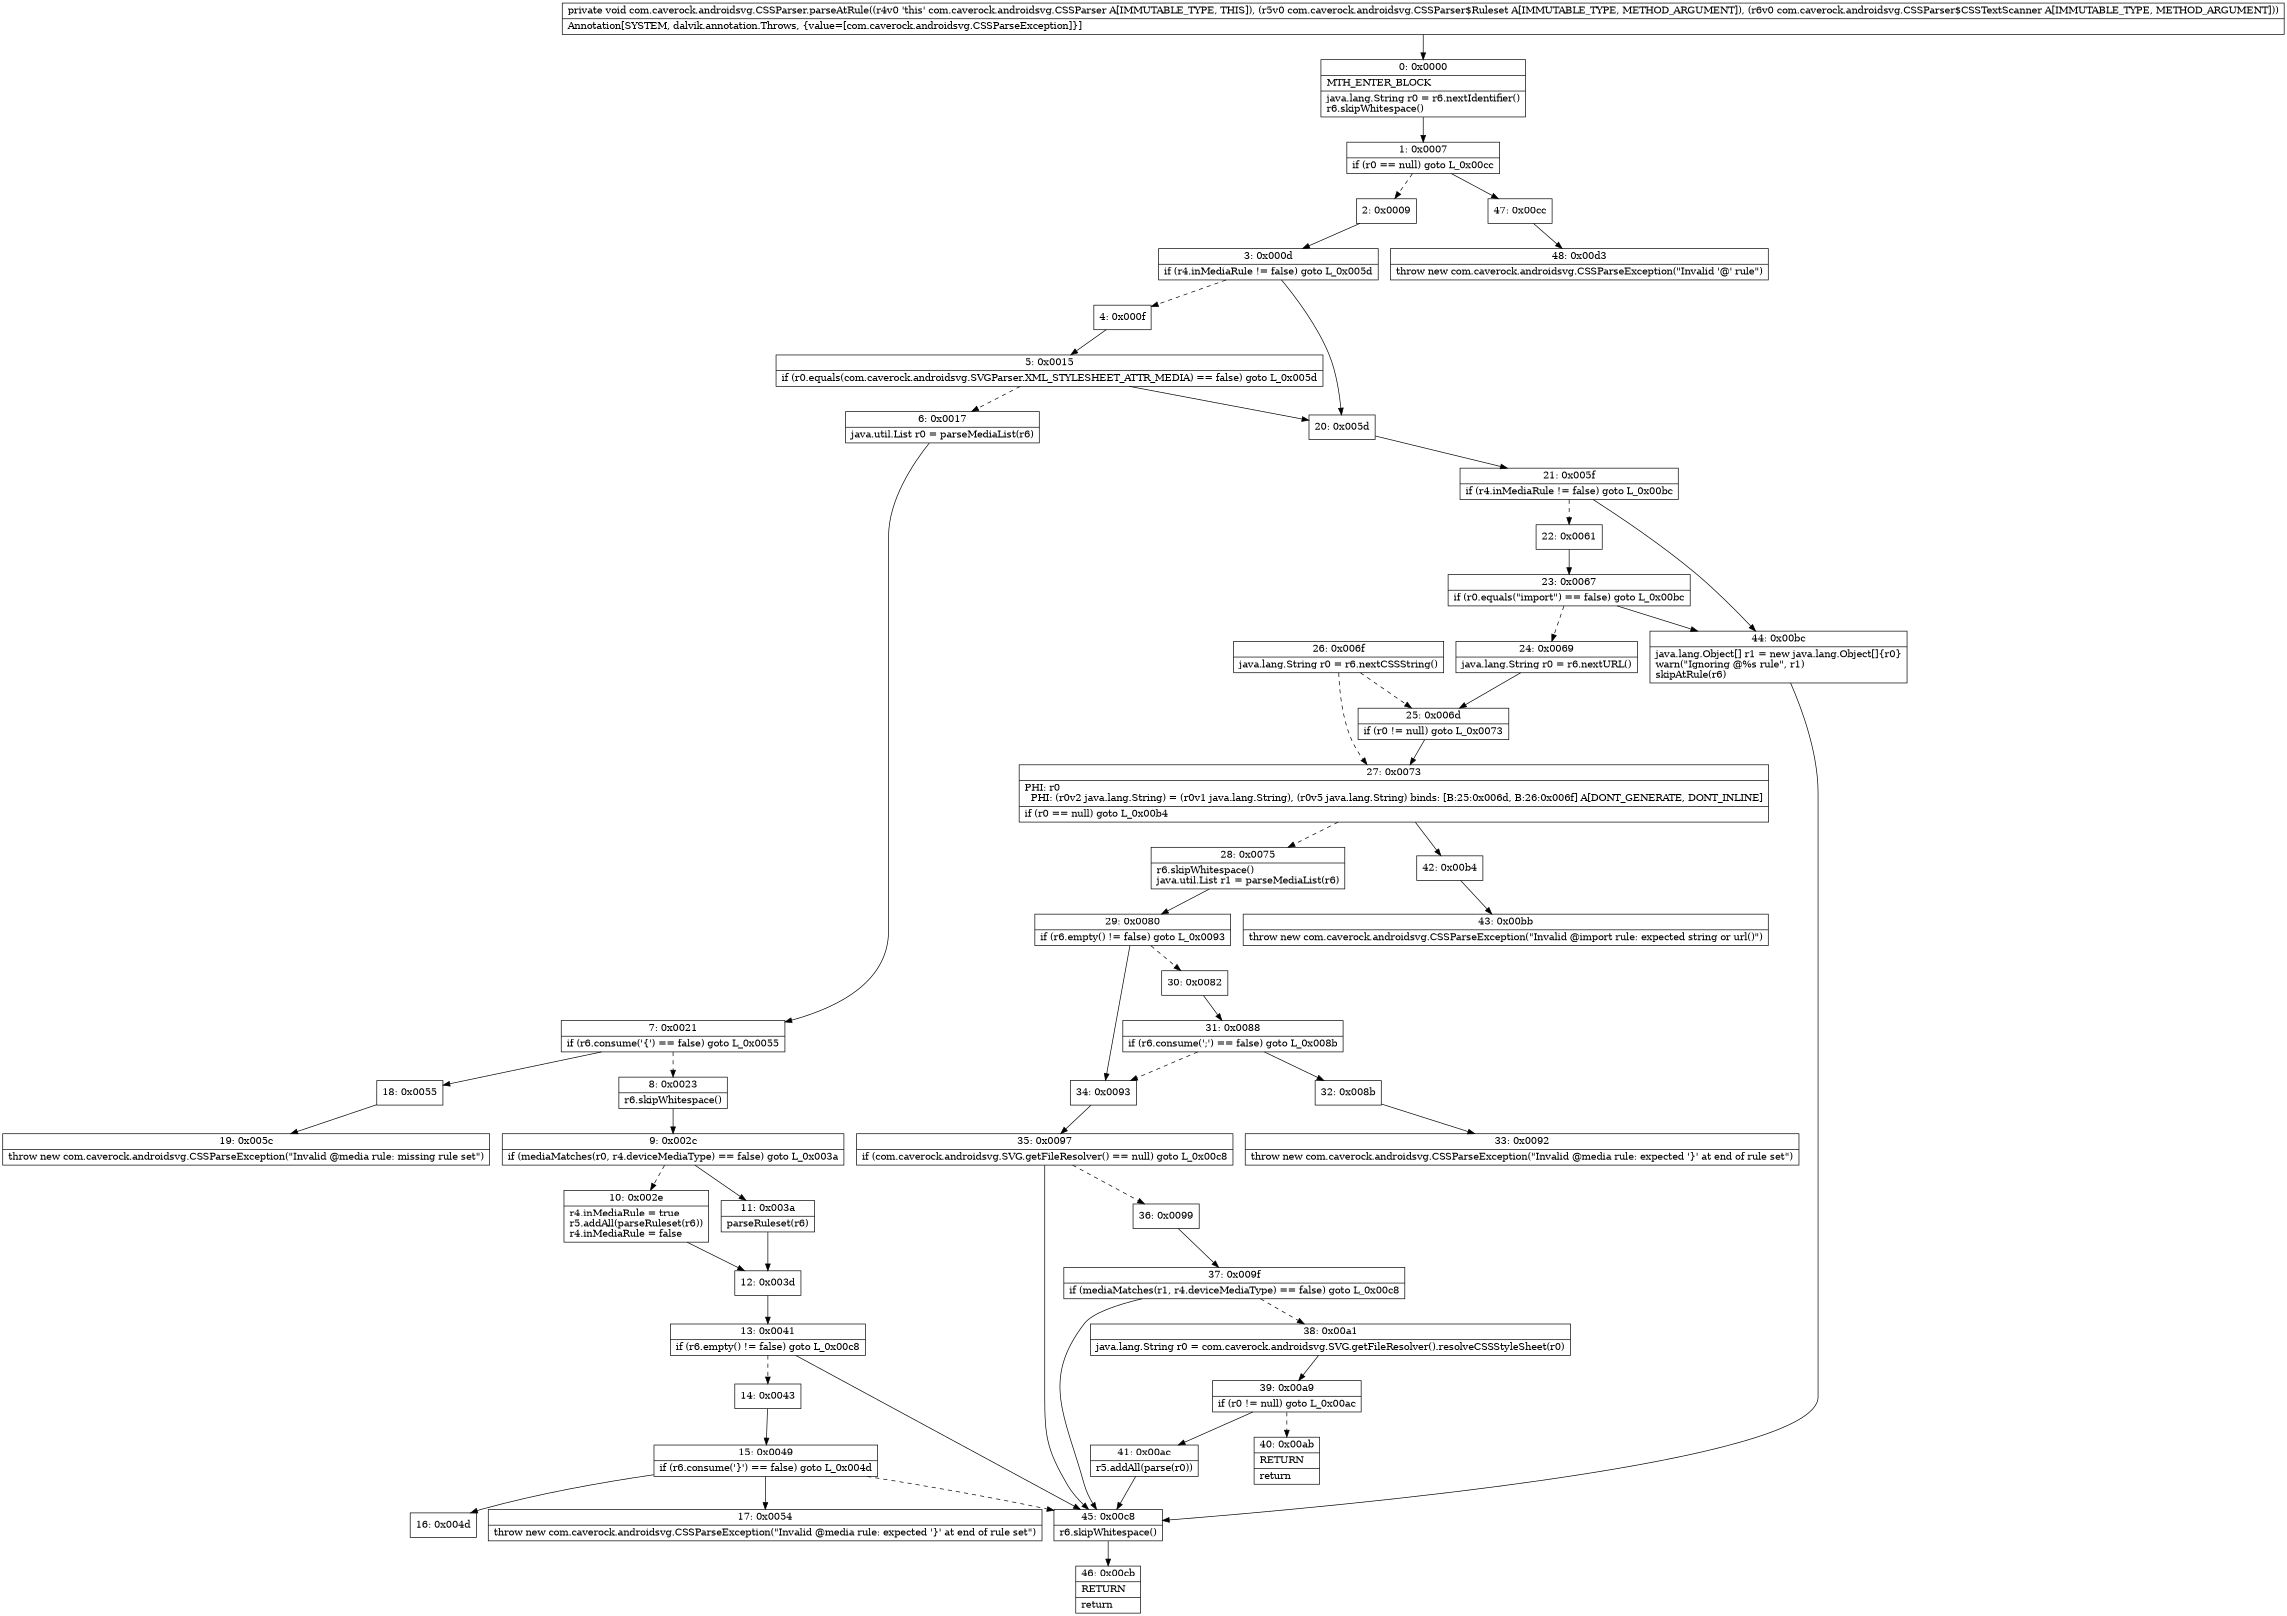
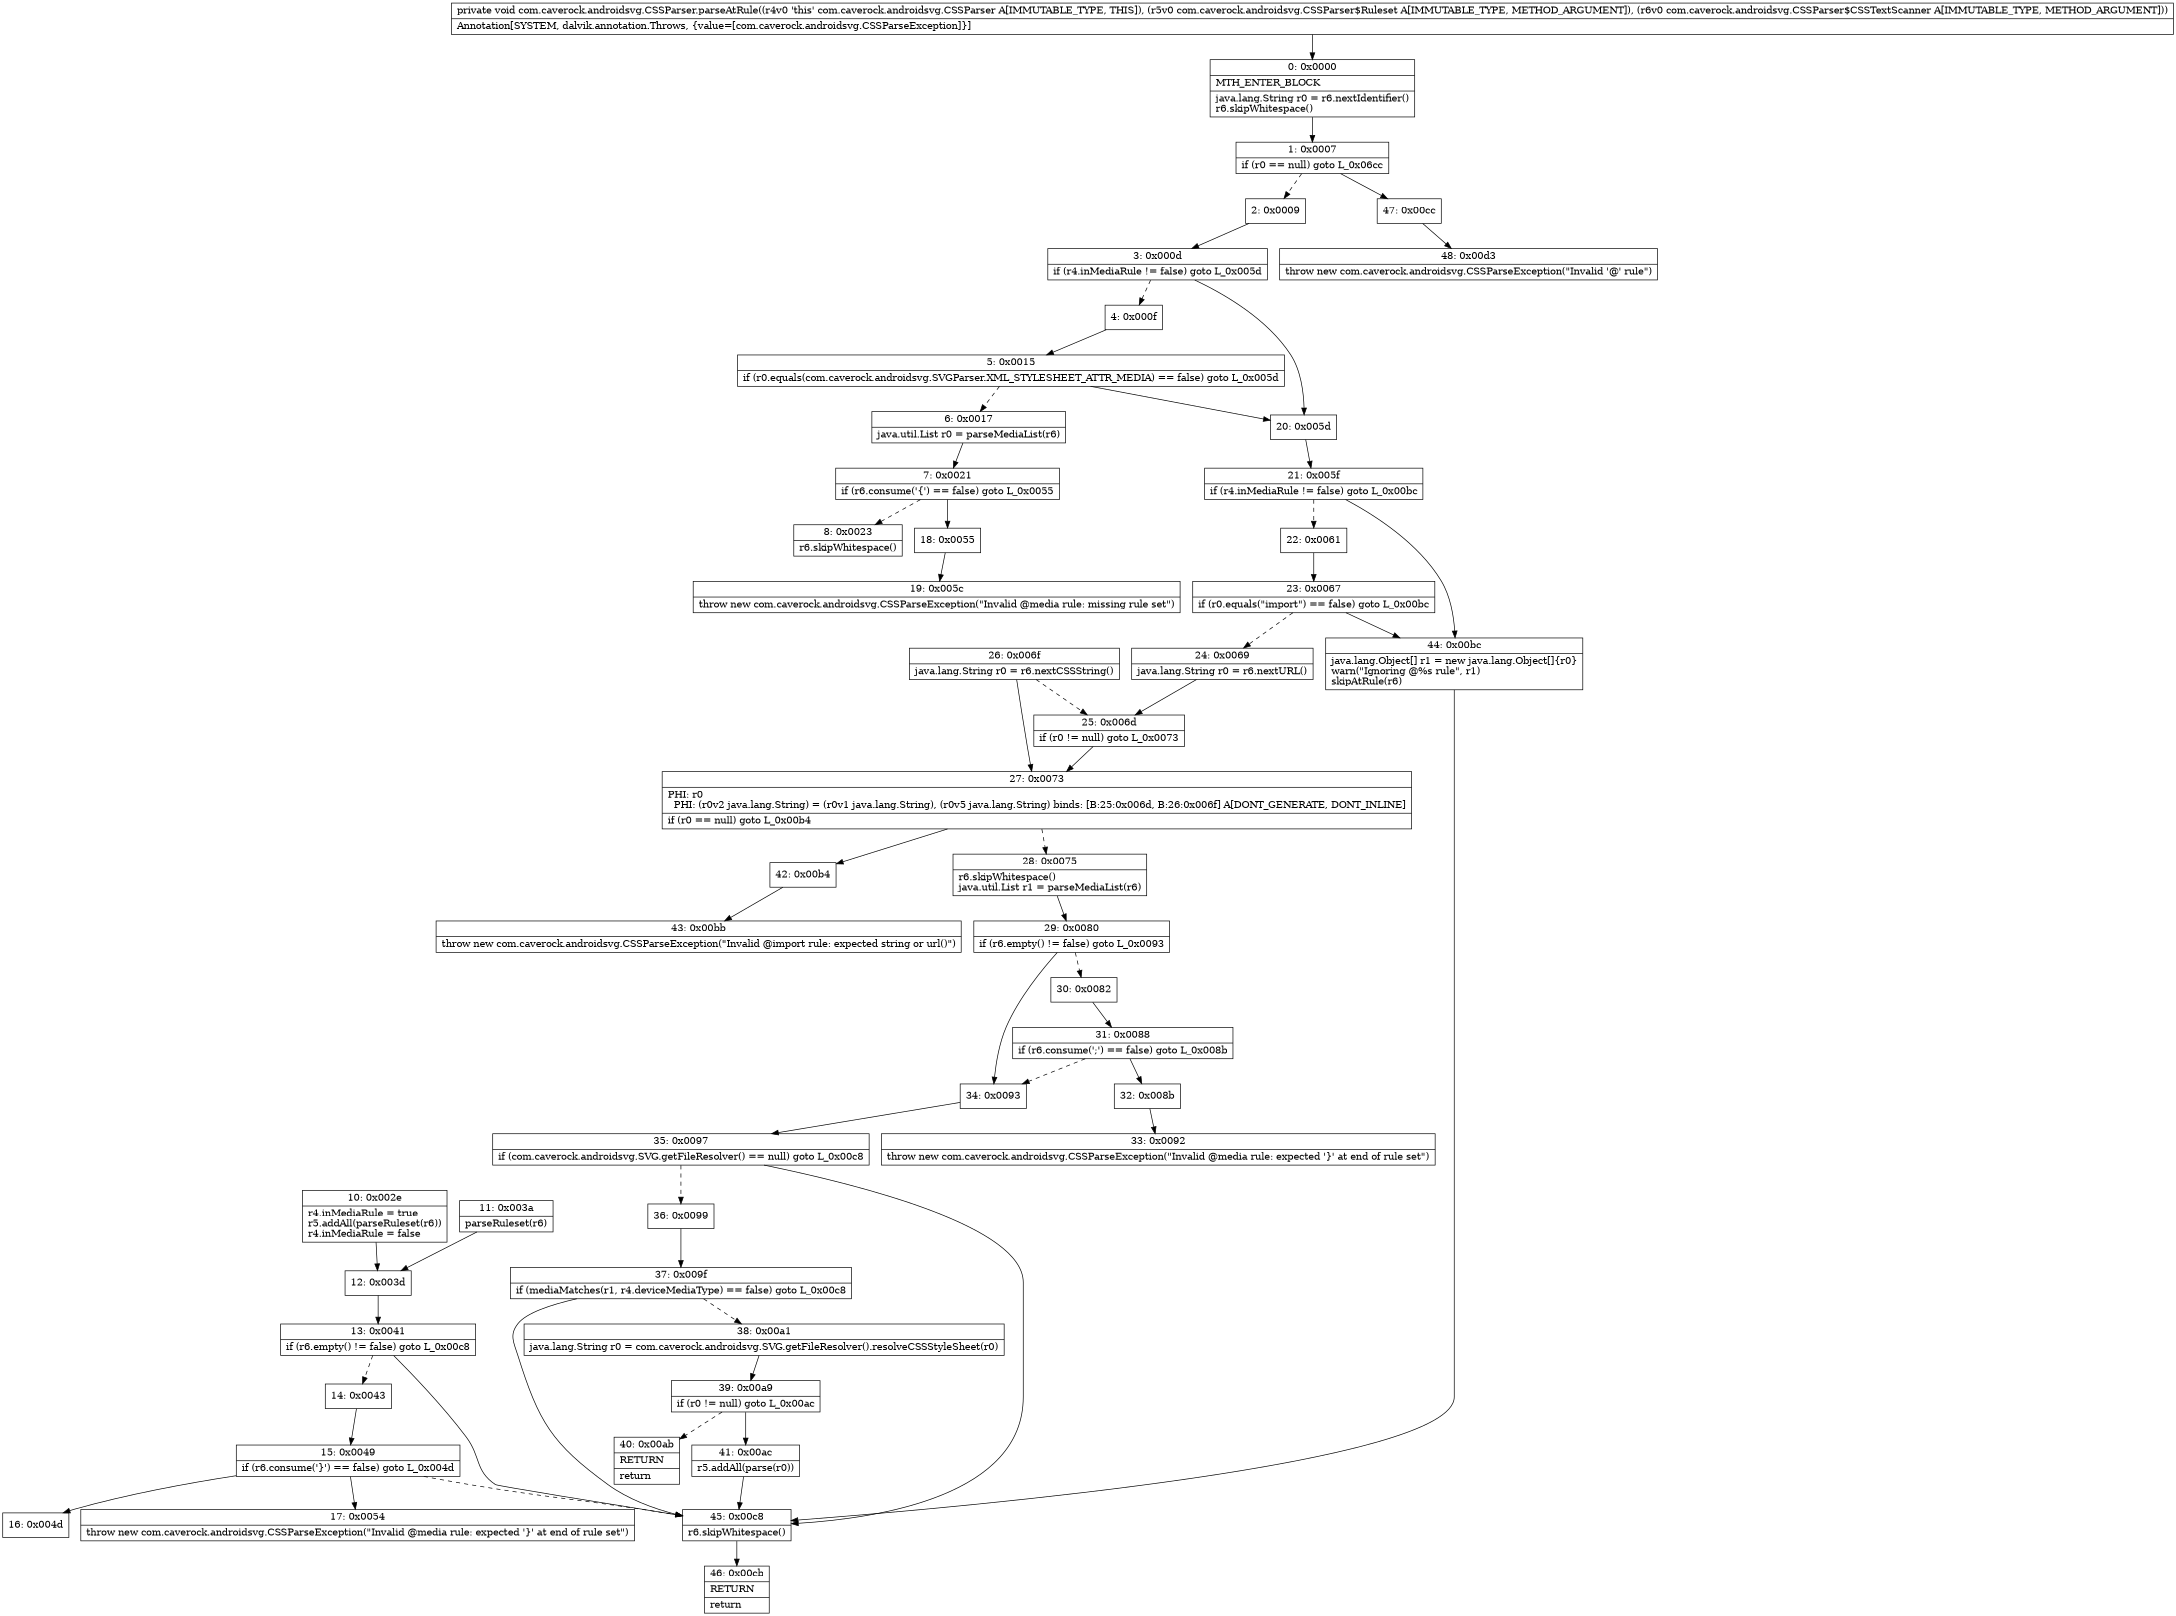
node "1: 0x0007": text "if (r0 == null) goto L_0x00cc" -> "if (r0 == null) goto L_0x06cc"
edge "26: 0x006f" -> "27: 0x0073": style dashed -> solid
node "9: 0x002c": removed
